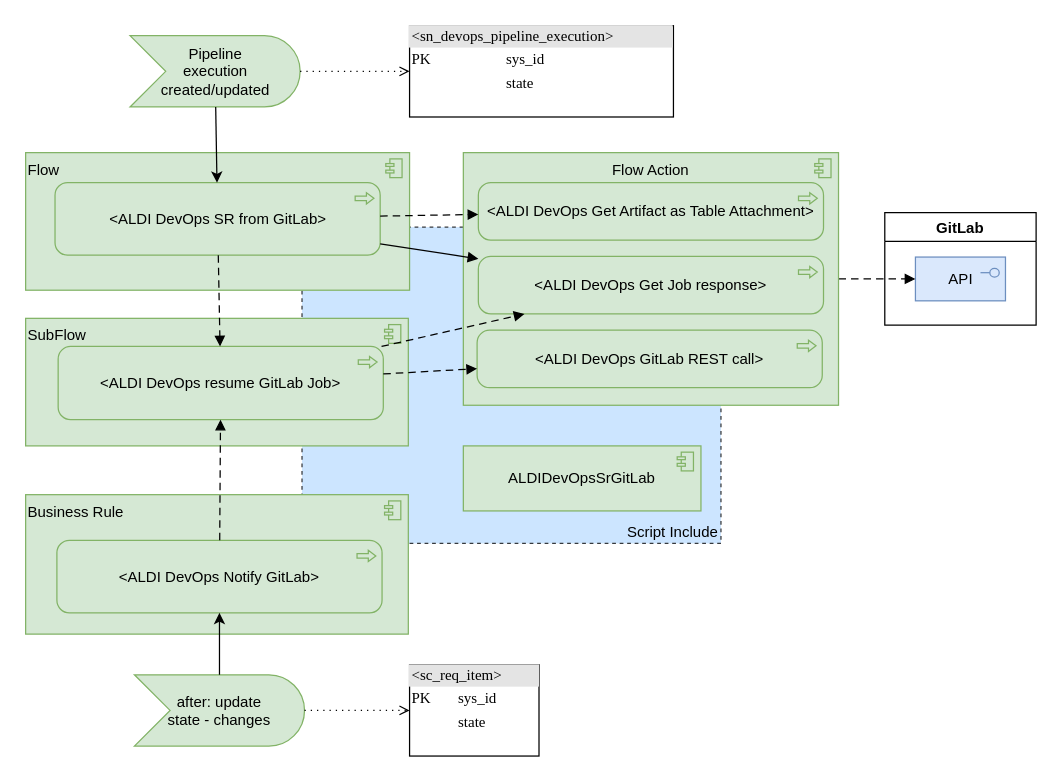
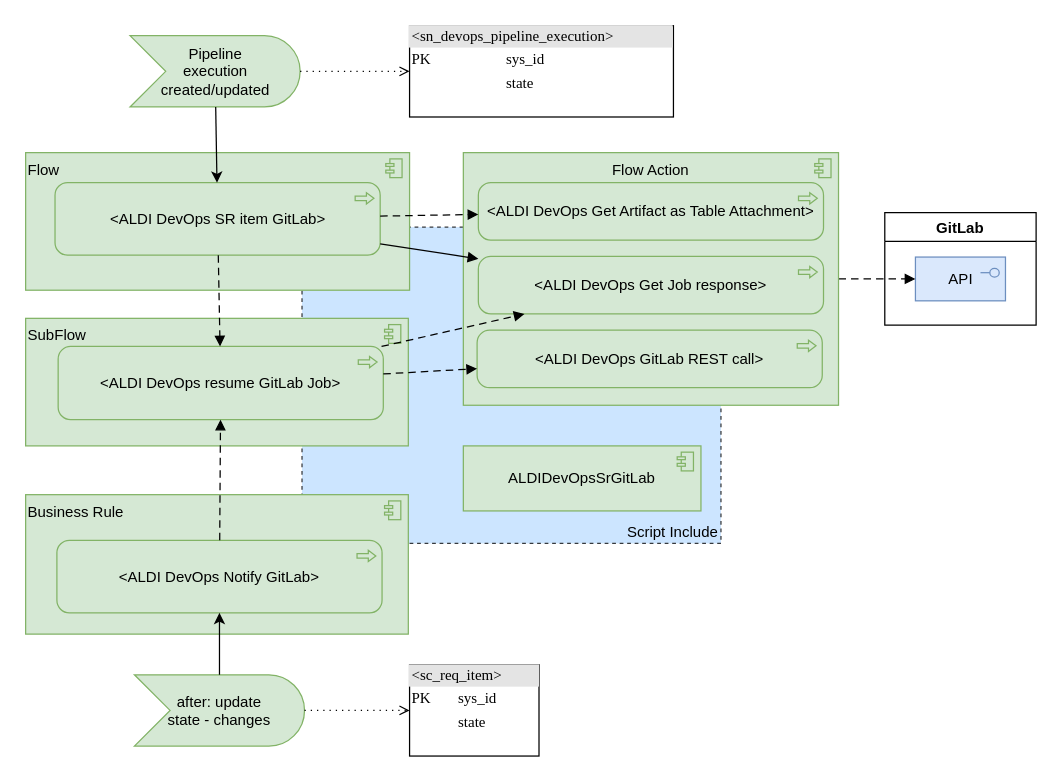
node "<ALDI DevOps SR from GitLab>": label "<ALDI DevOps SR from GitLab>" -> "<ALDI DevOps SR item GitLab>"
